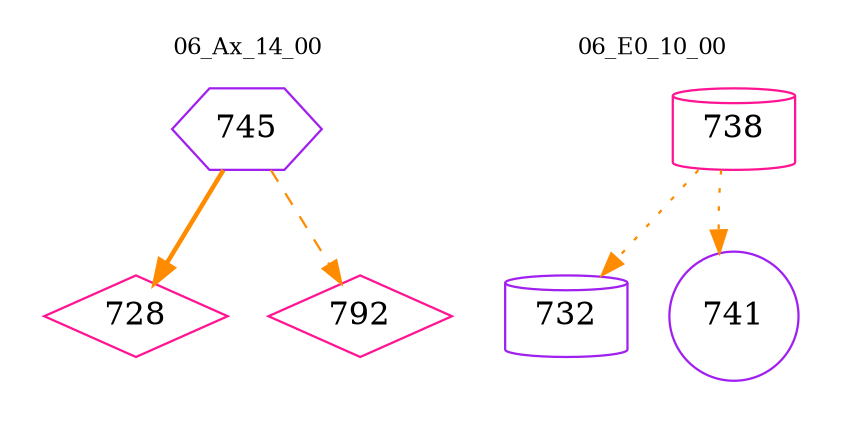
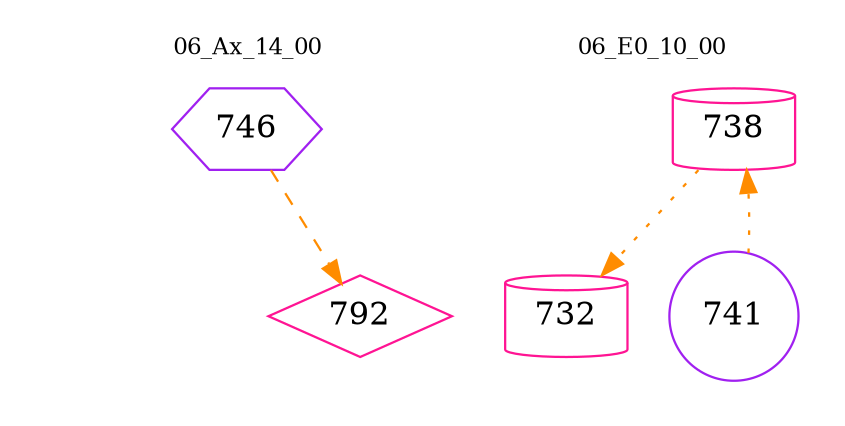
node "745": label "745" -> "746"
edge "738" -> "741": reversed
node "728": removed
node "732": color purple -> deeppink
